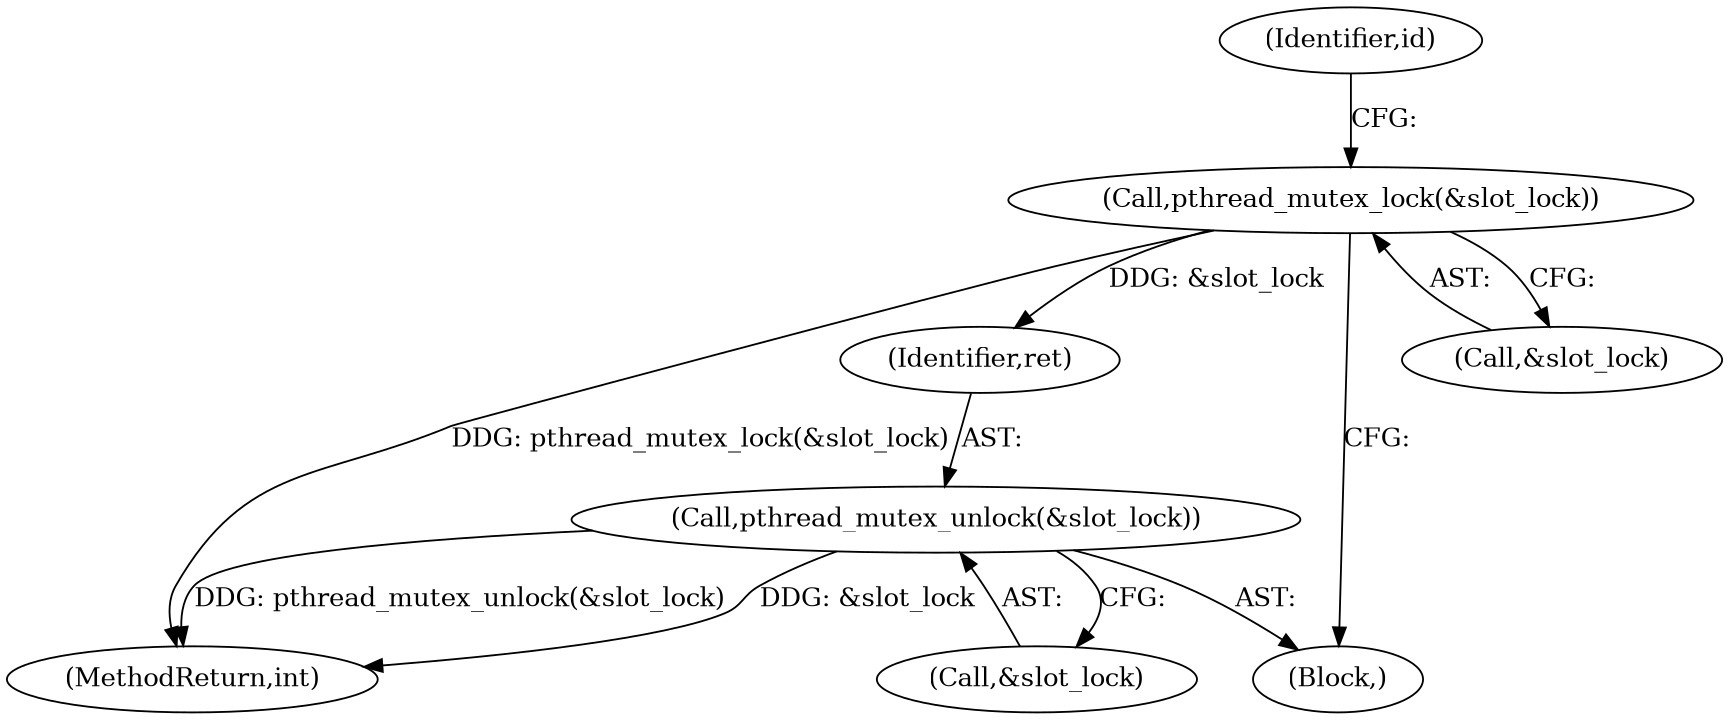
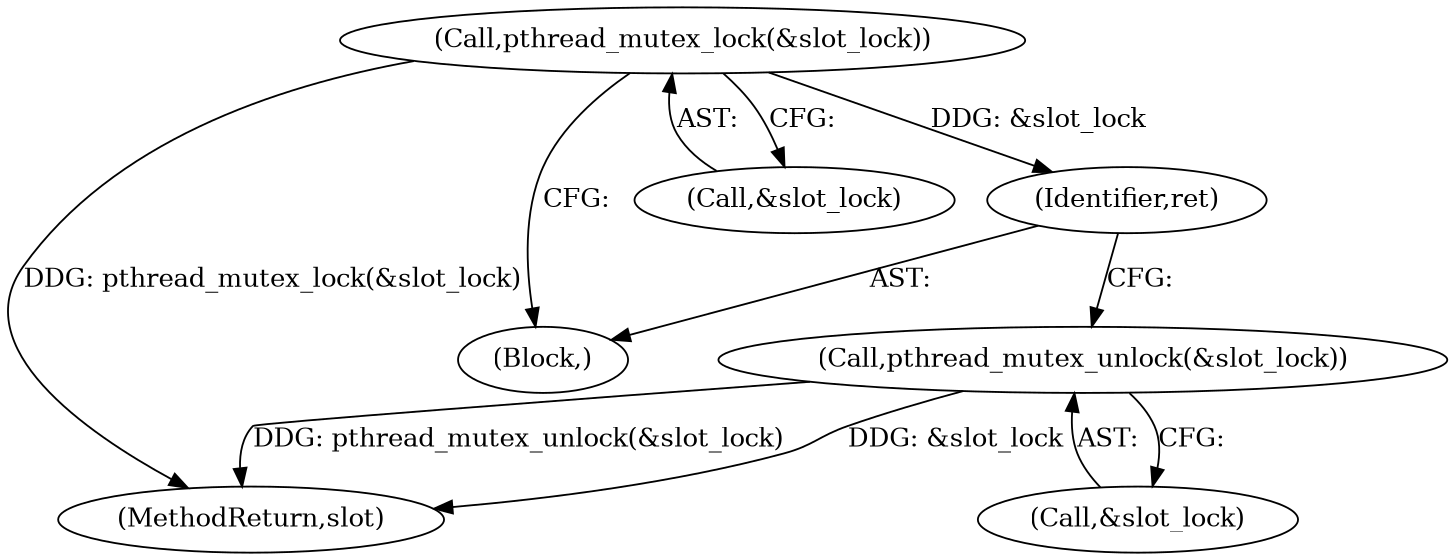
node "(Identifier,id)": removed
edge "(Identifier,ret)" -> "(Call,pthread_mutex_unlock(&slot_lock))": label "AST: " -> "CFG: "
edge "(Call,pthread_mutex_unlock(&slot_lock))" -> "(Block,)": now "(Identifier,ret)" -> "(Block,)"
node "(MethodReturn,int)": label "(MethodReturn,int)" -> "(MethodReturn,slot)"
